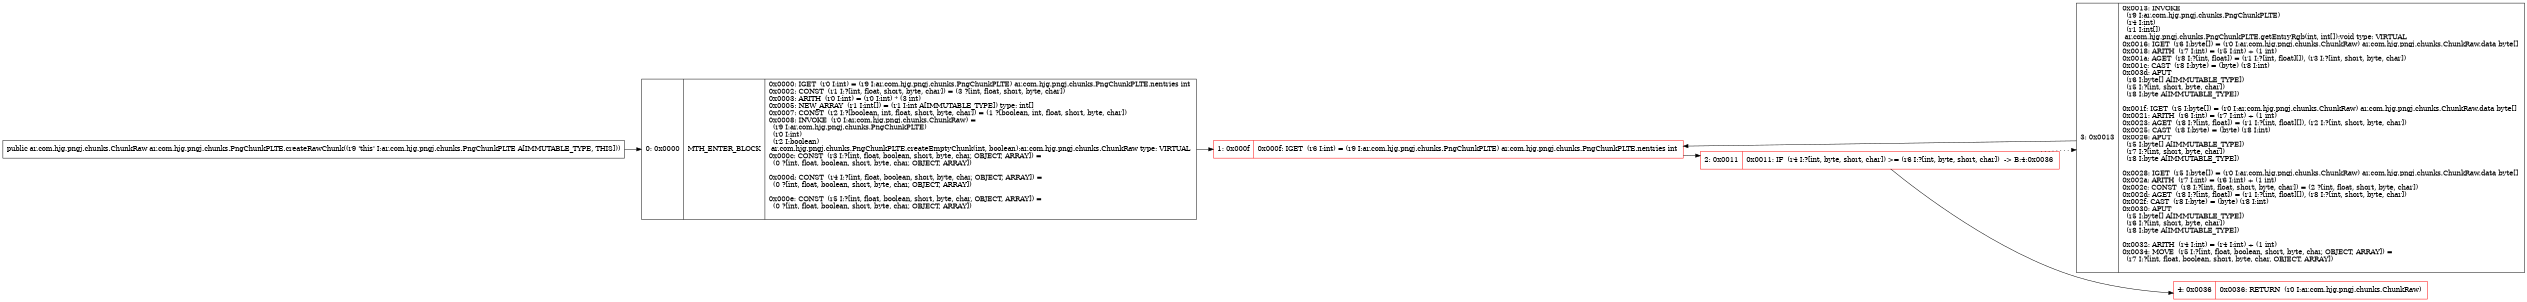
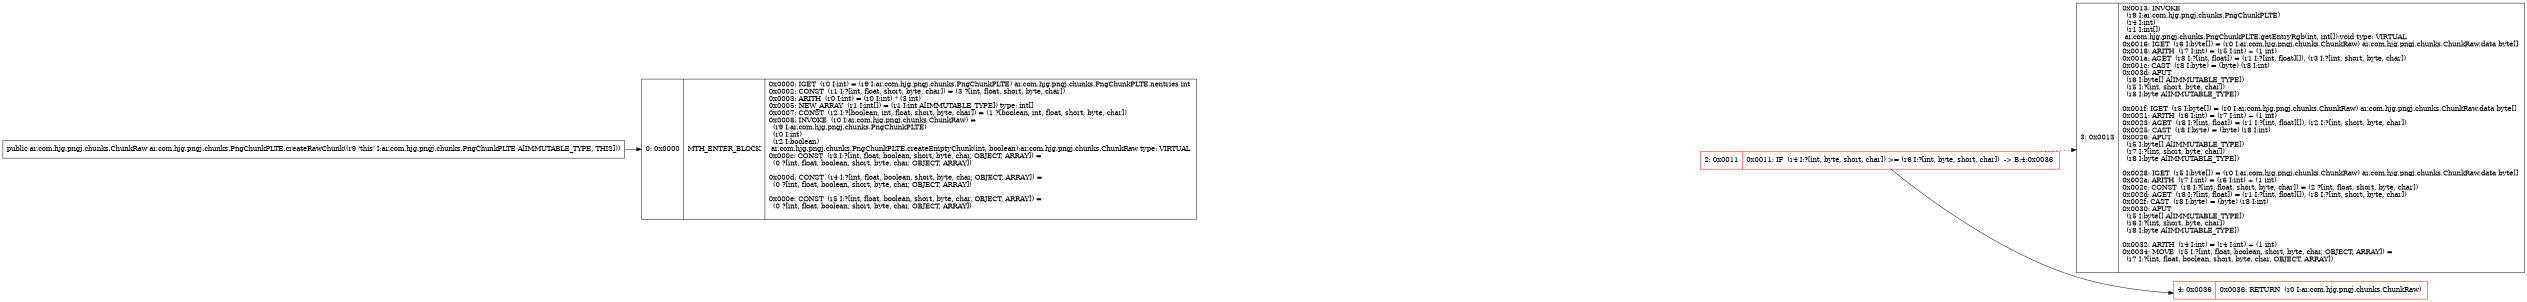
node "1: 0x000f": removed
